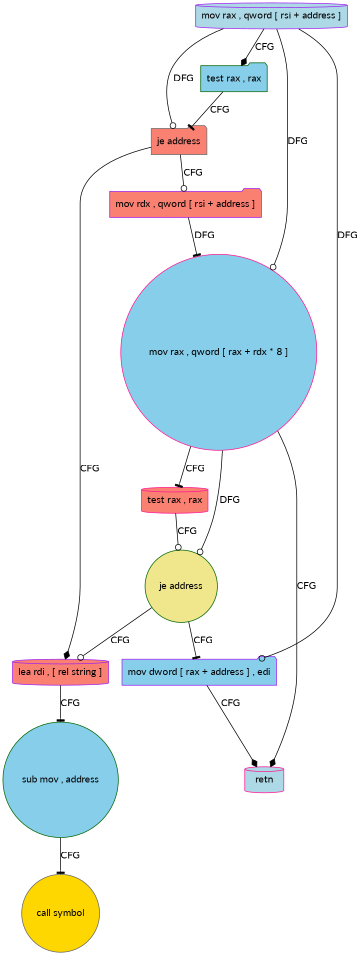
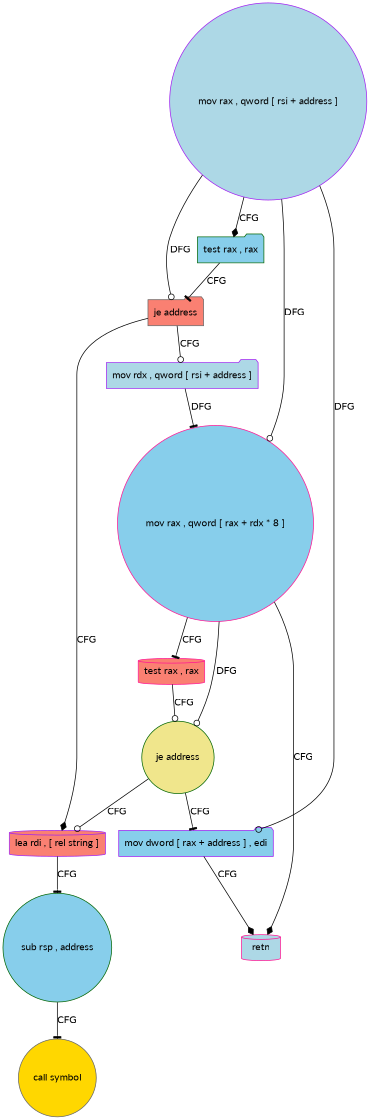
node "mov rax , qword [ rsi + address ]": shape cylinder -> circle
node "mov rdx , qword [ rsi + address ]": fillcolor salmon -> lightblue
node "sub mov , address": label "sub mov , address" -> "sub rsp , address"
